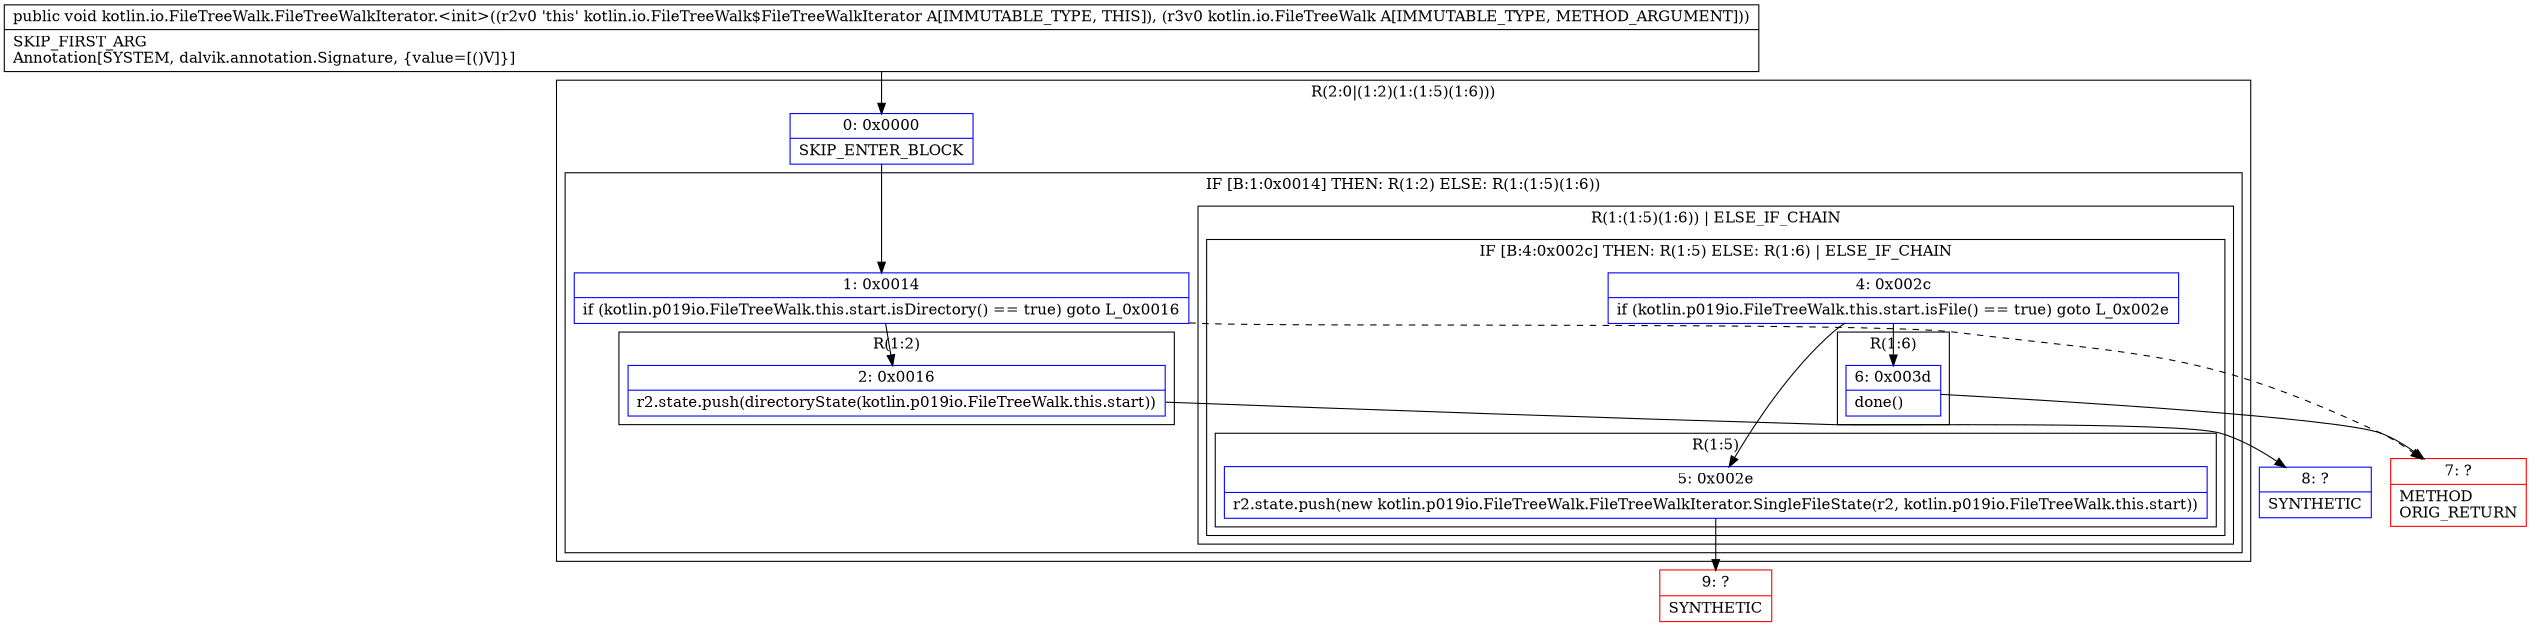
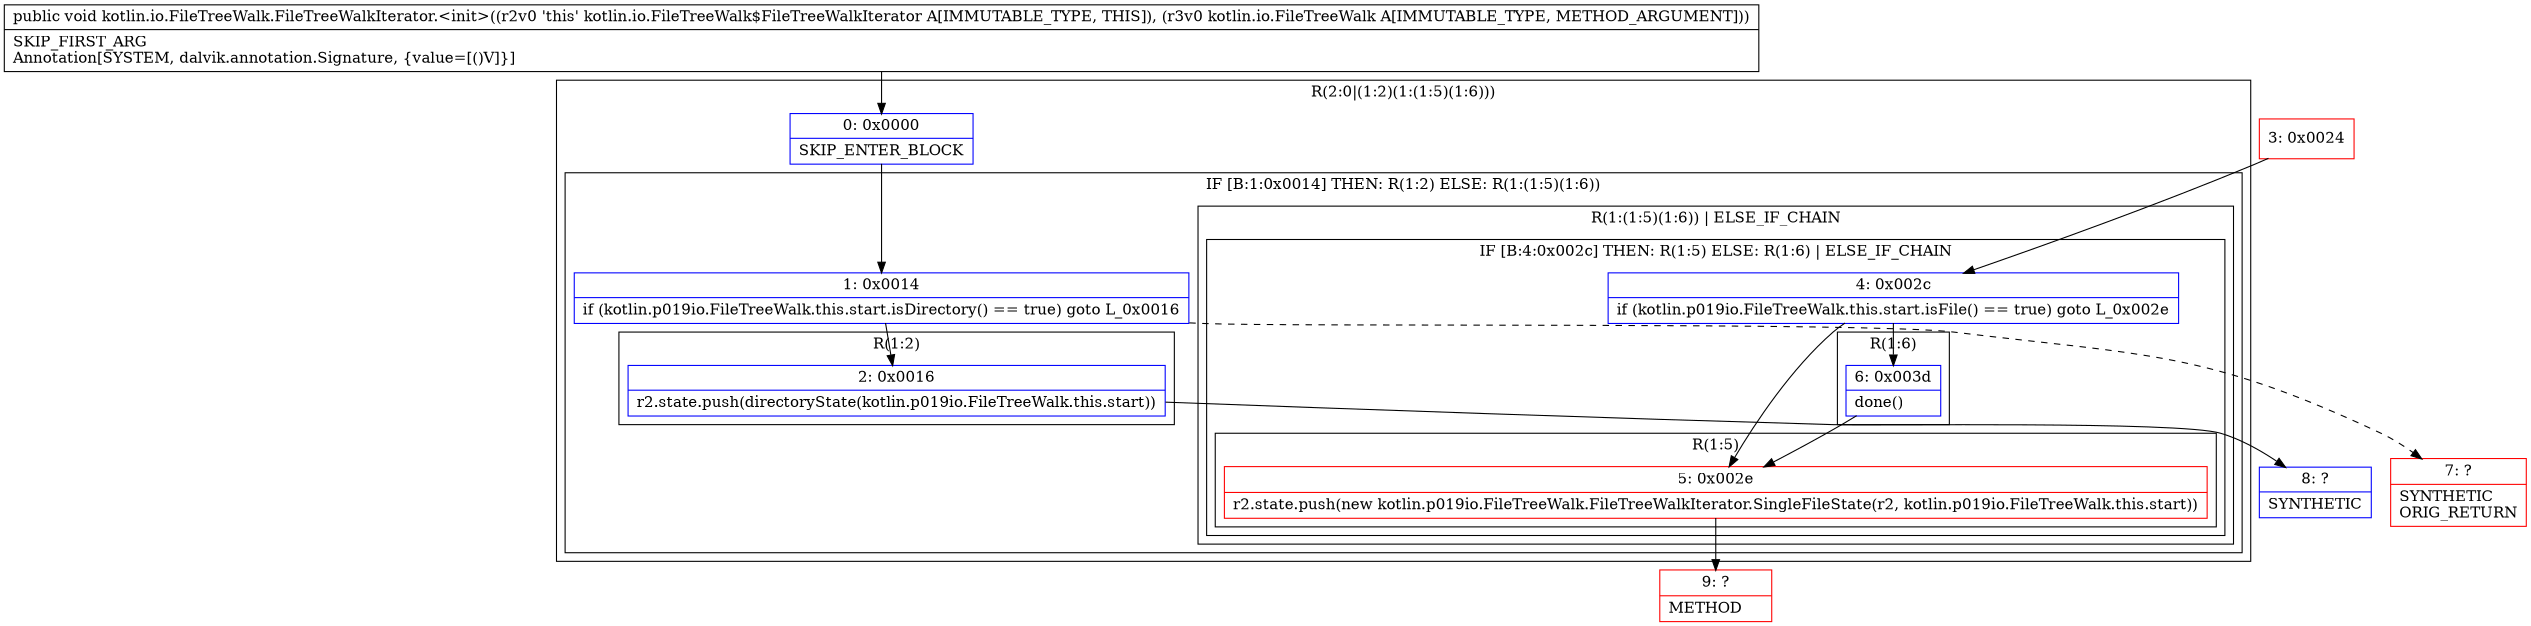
node "3: 0x0024": added
edge "6: 0x003d" -> "7: ?": now "6: 0x003d" -> "5: 0x002e"
node "5: 0x002e": color blue -> red
node "7: ?": text "METHOD" -> "SYNTHETIC"
node "9: ?": text "SYNTHETIC" -> "METHOD"
